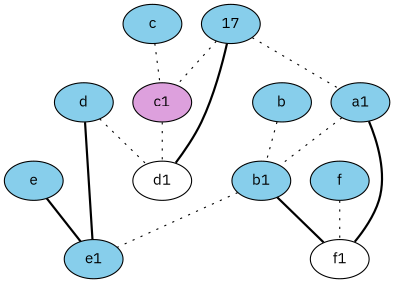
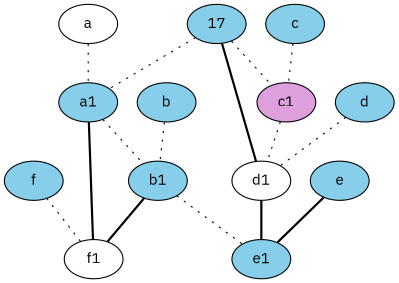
node "a": added
edge "d" -- "e1": now "d1" -- "e1"
